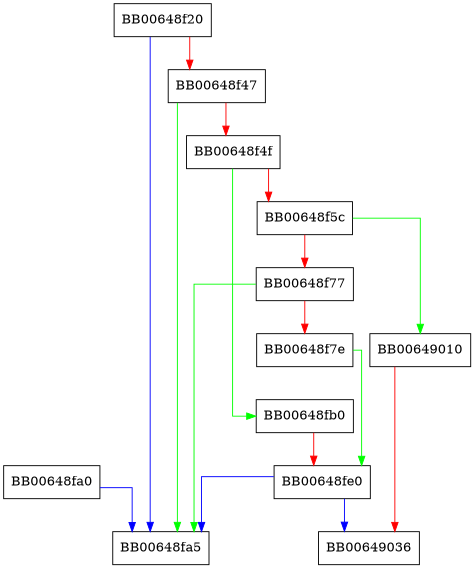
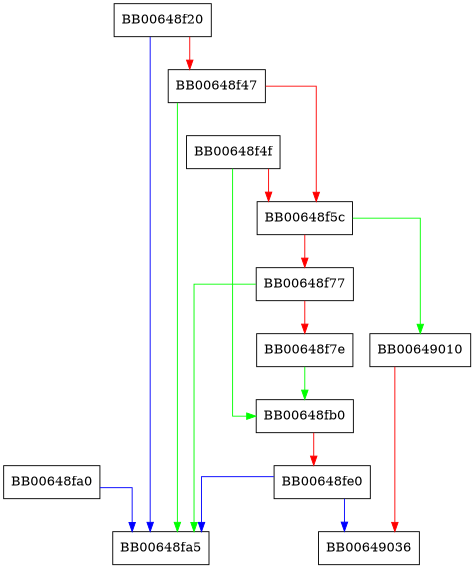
edge "BB00648f47" -> "BB00648f4f": now "BB00648f47" -> "BB00648f5c"
edge "BB00648f7e" -> "BB00648fe0": now "BB00648f7e" -> "BB00648fb0"
